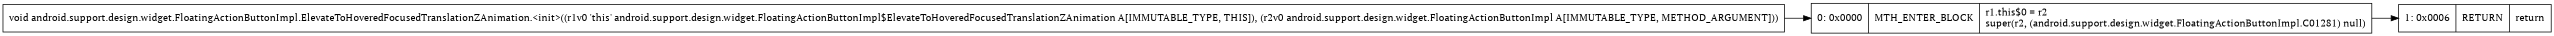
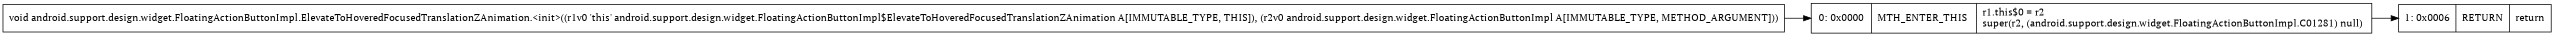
node "0: 0x0000": text "MTH_ENTER_BLOCK" -> "MTH_ENTER_THIS"
